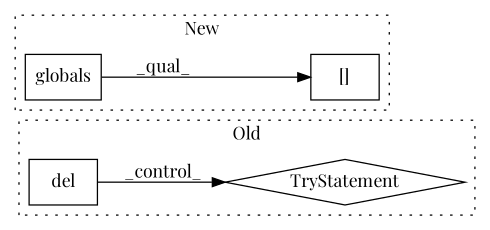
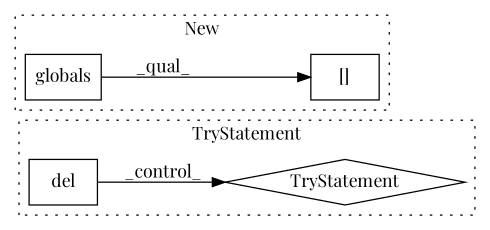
cluster "Old": label "Old" -> "TryStatement"
